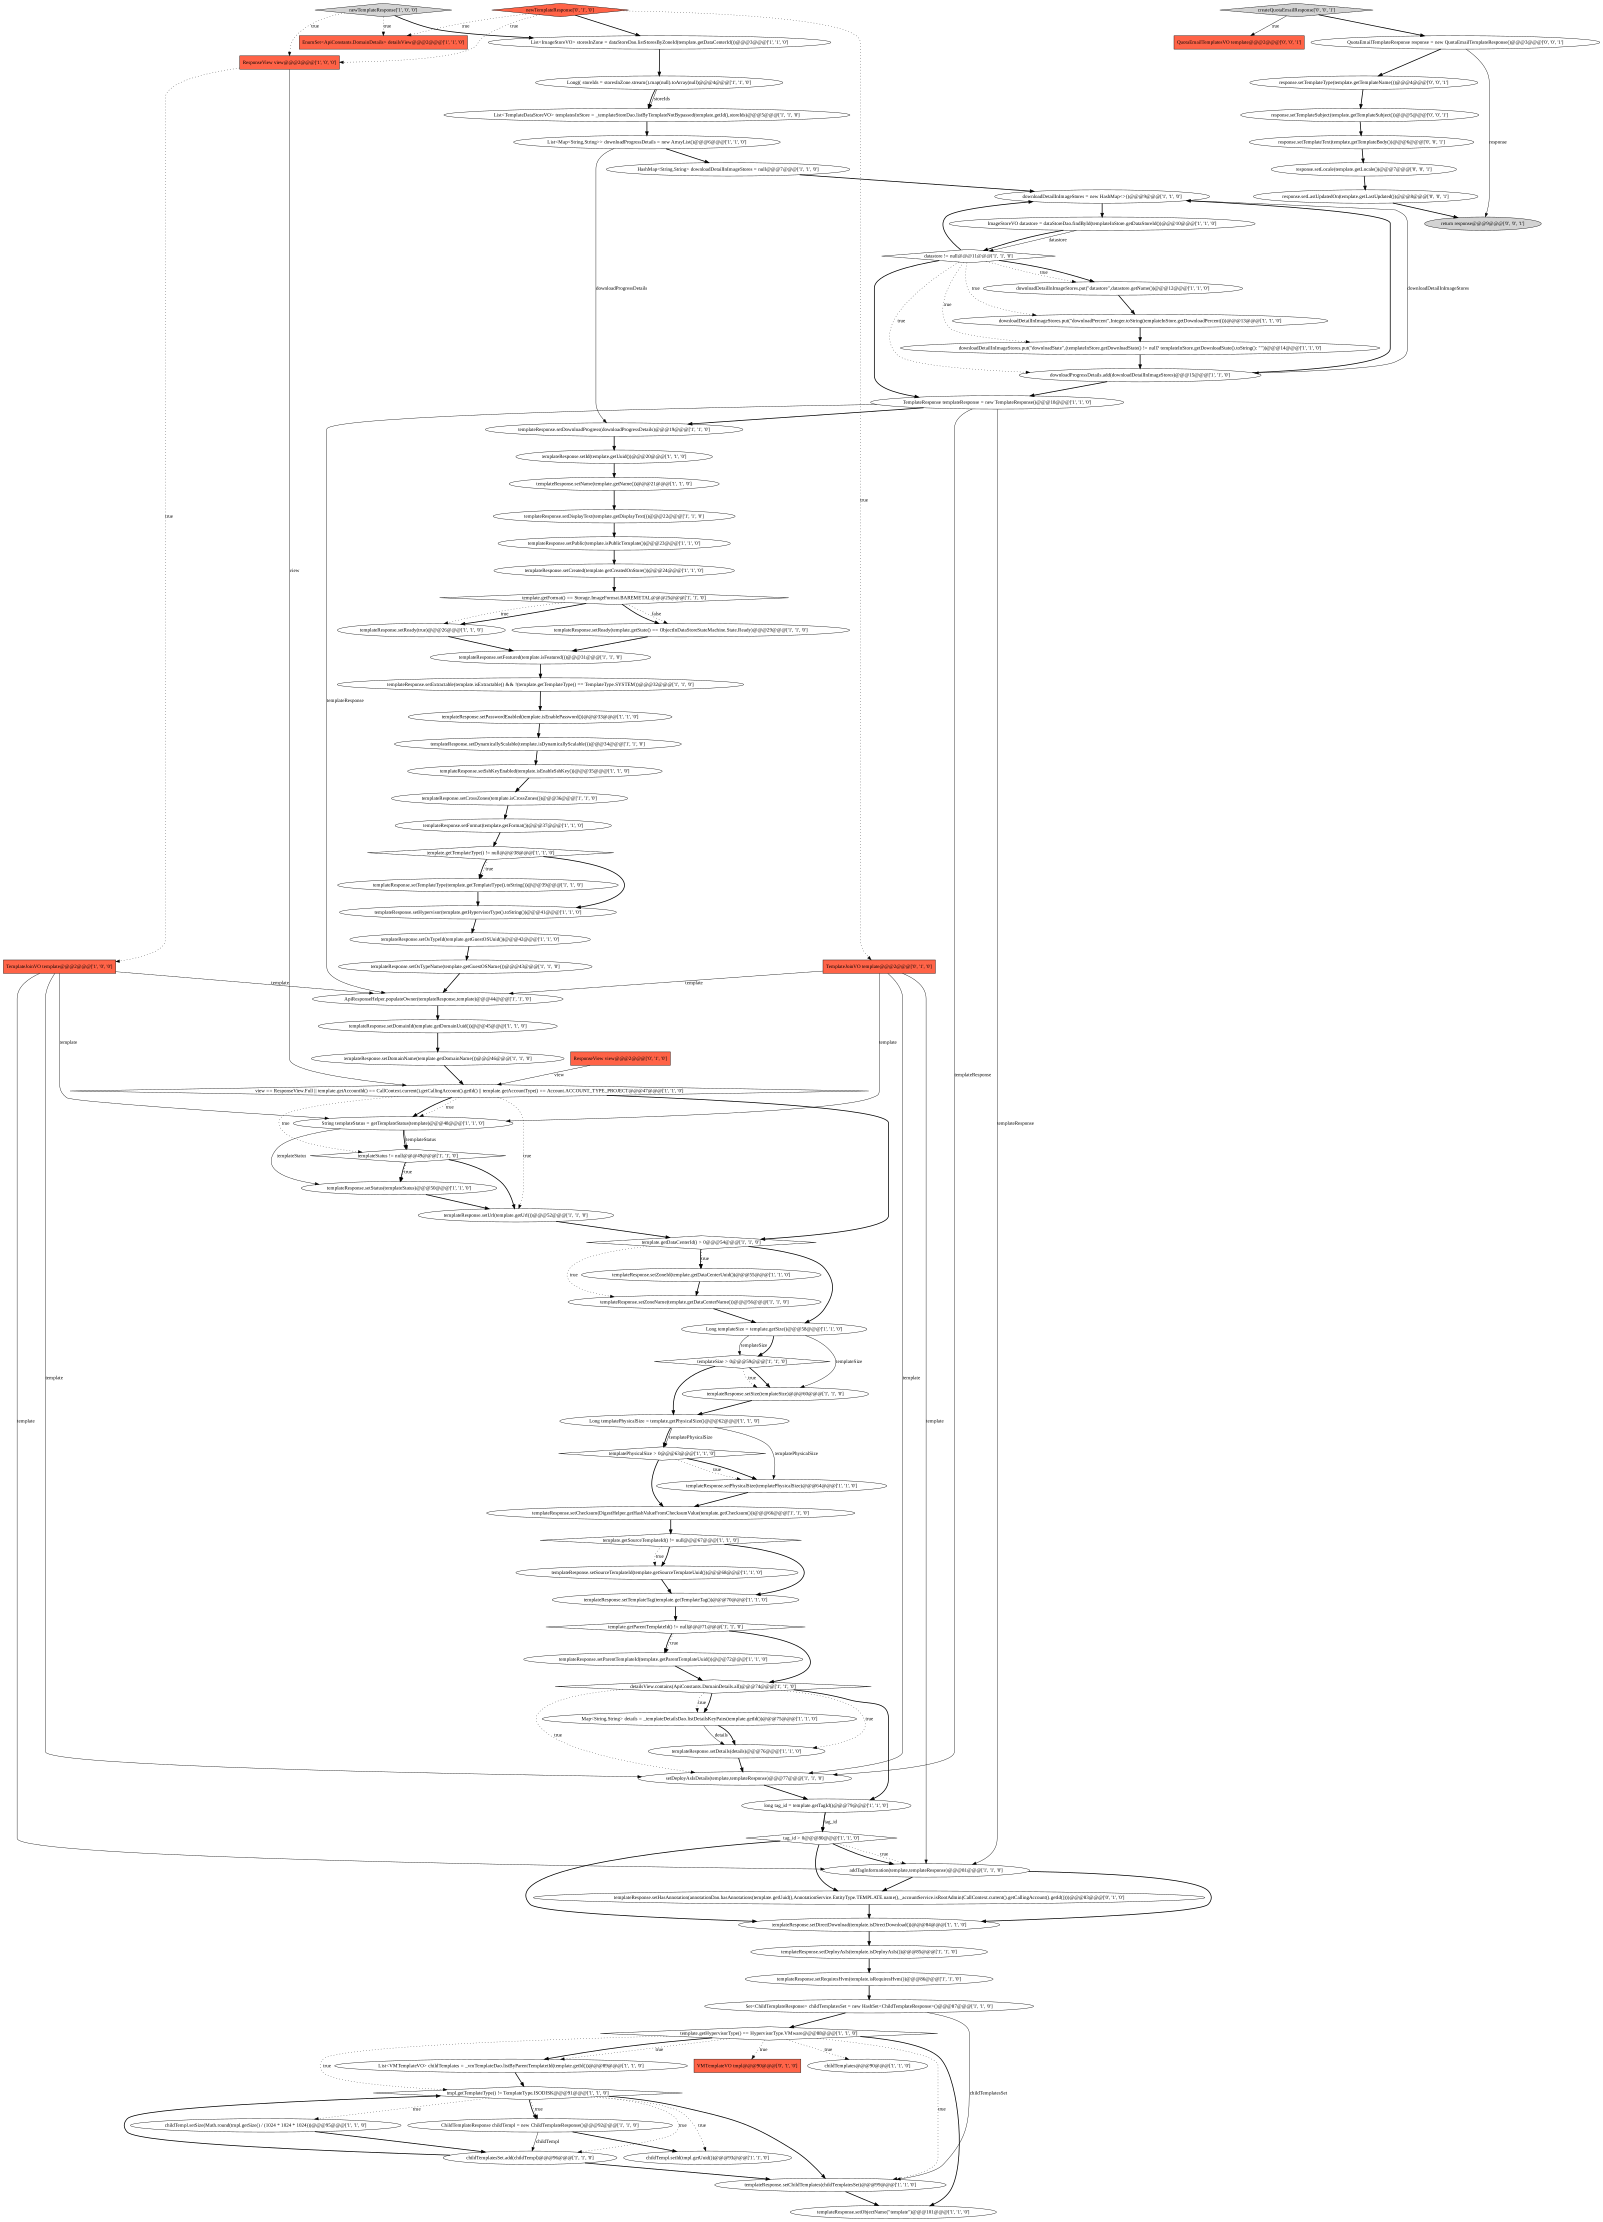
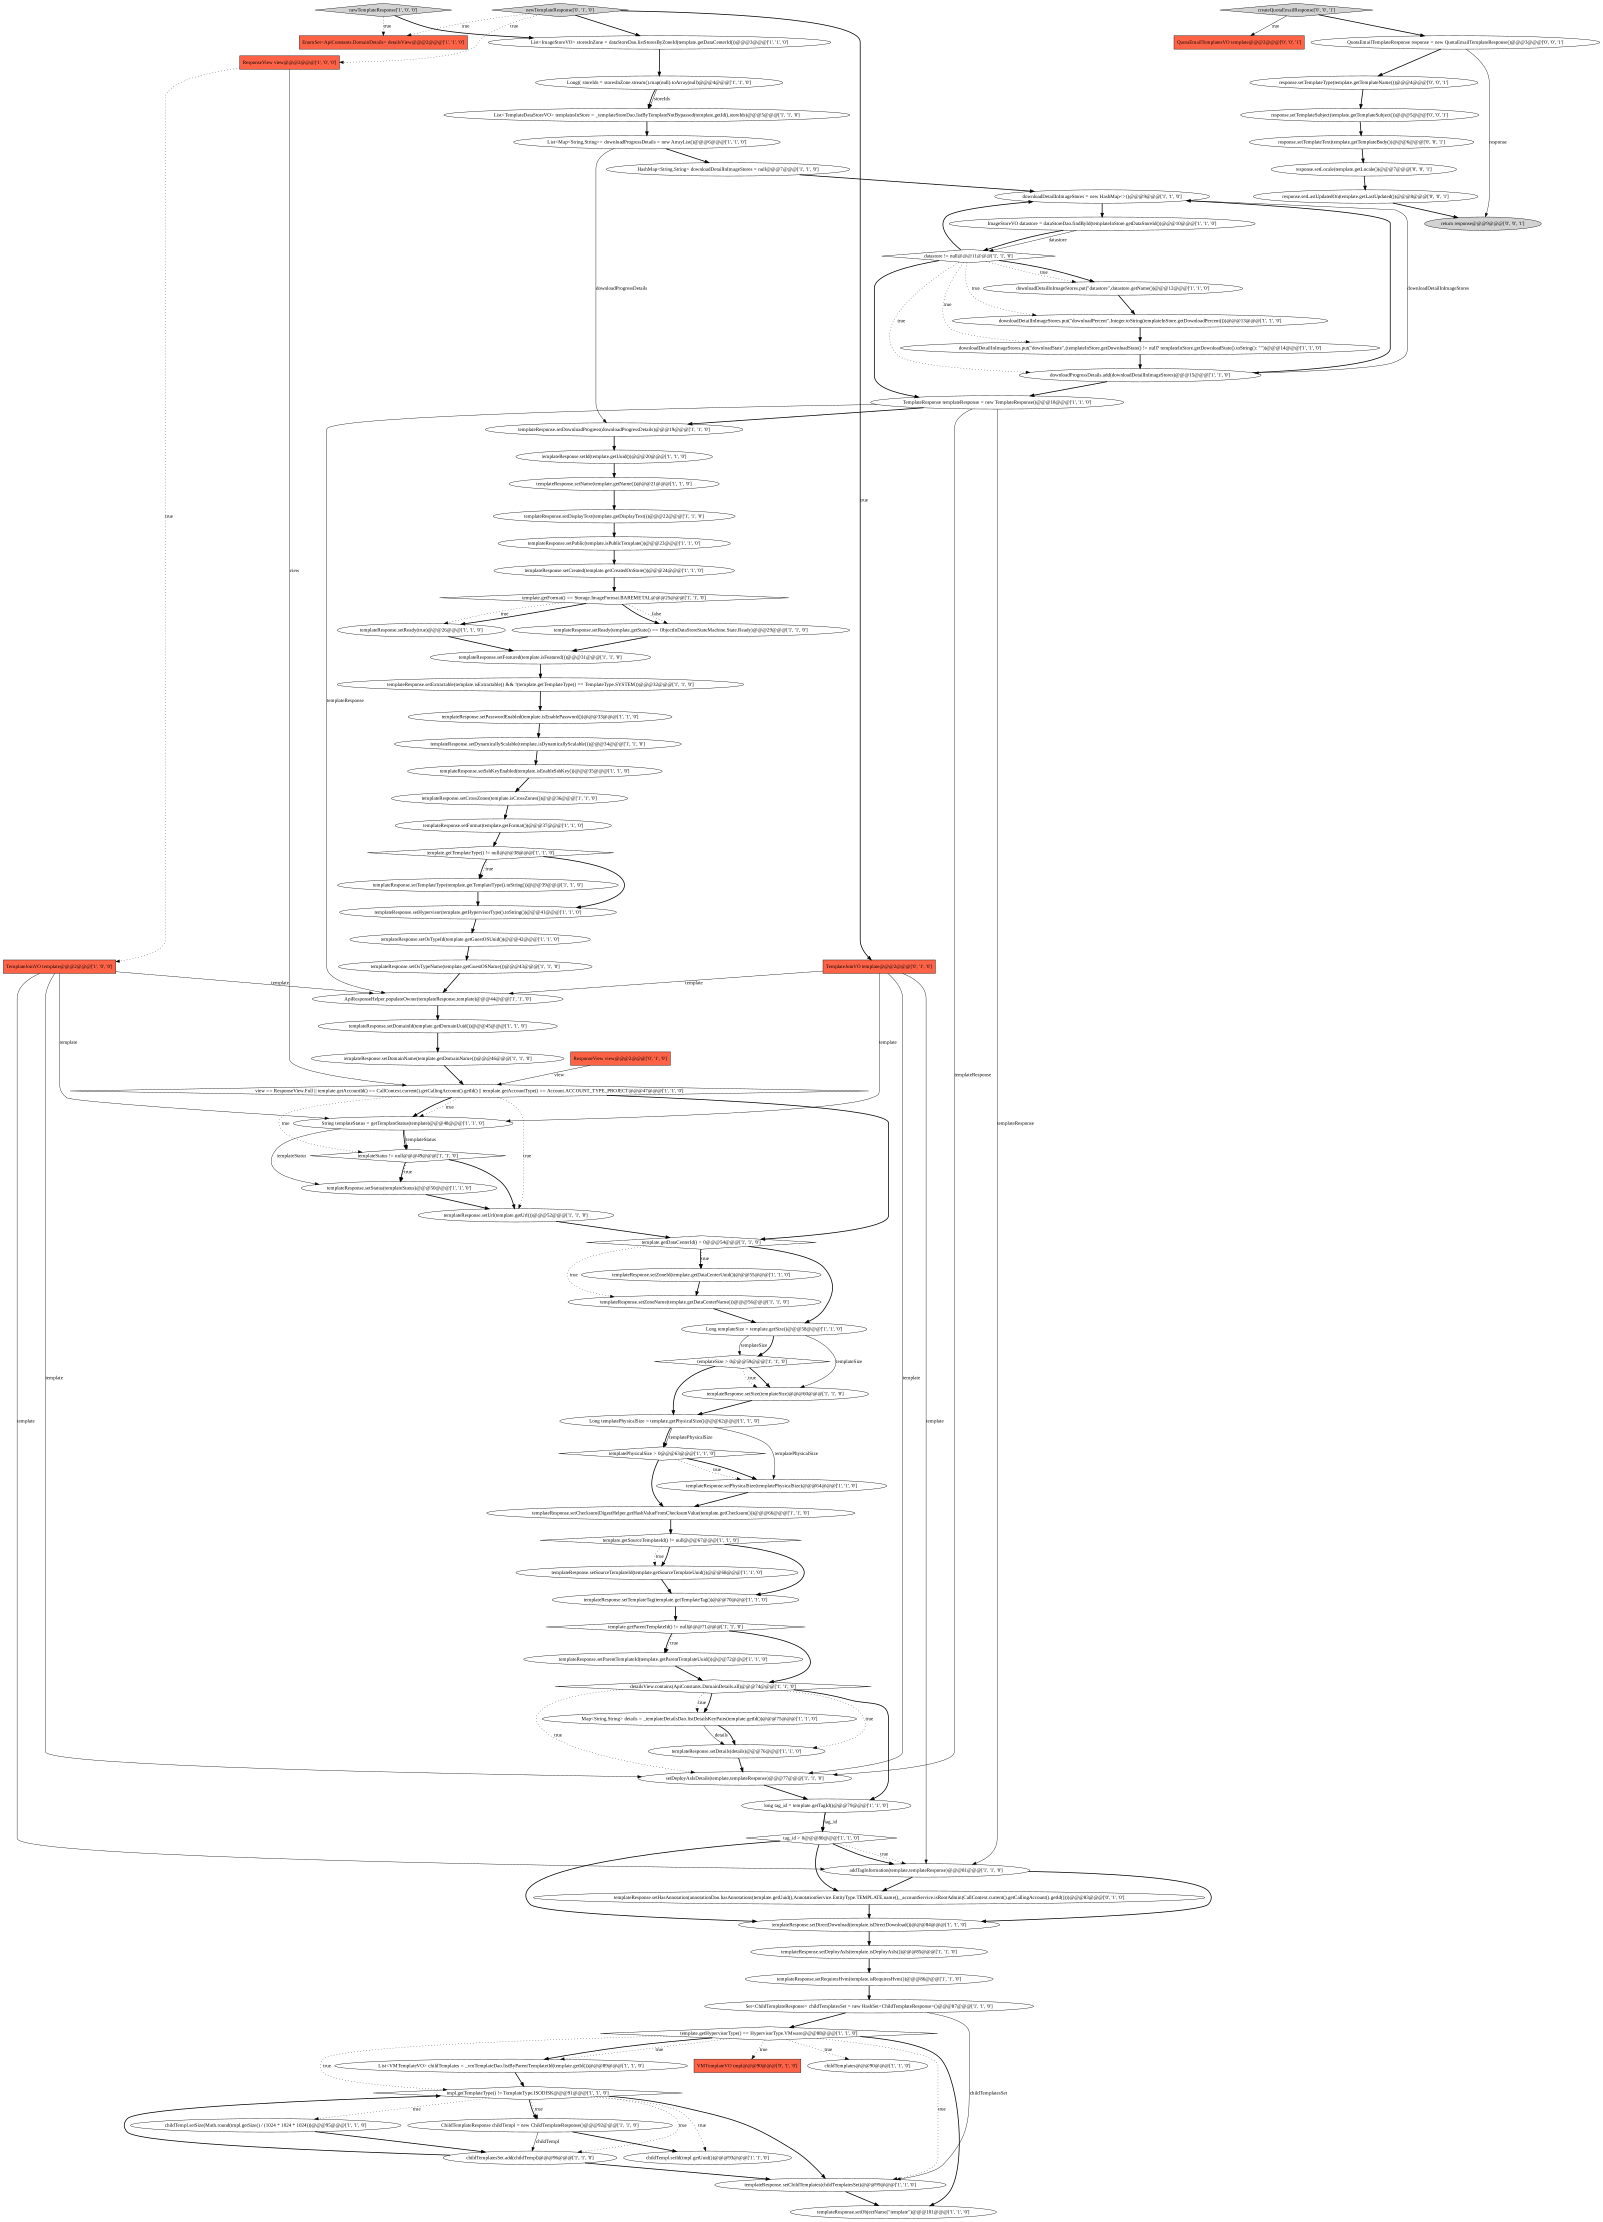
node "newTemplateResponse['0', '1', '0']": fillcolor tomato -> lightgray
edge "newTemplateResponse['1', '0', '0']" -> "ResponseView view@@@2@@@['1', '0', '0']": removed, label "true"
edge "newTemplateResponse['0', '1', '0']" -> "TemplateJoinVO template@@@2@@@['0', '1', '0']": style dotted -> bold
